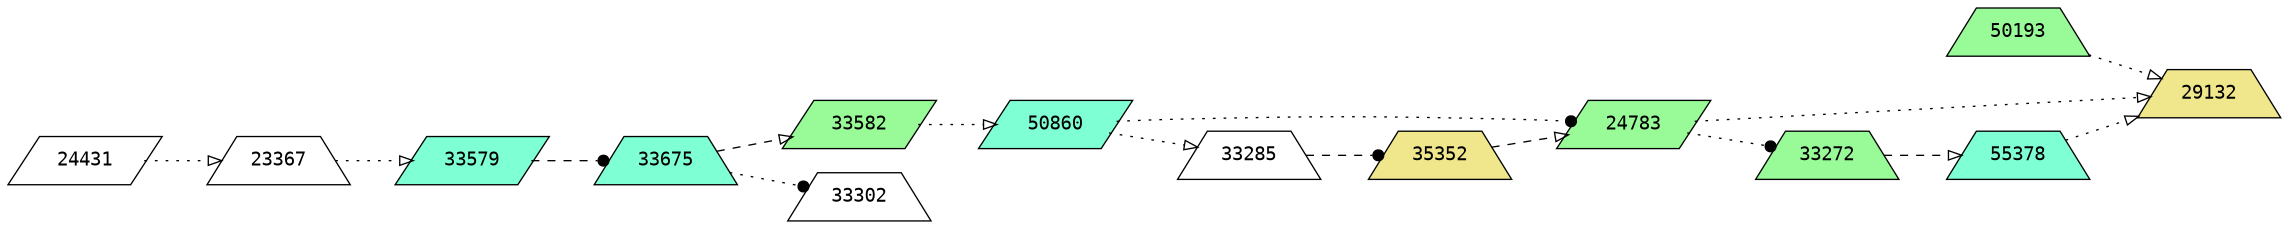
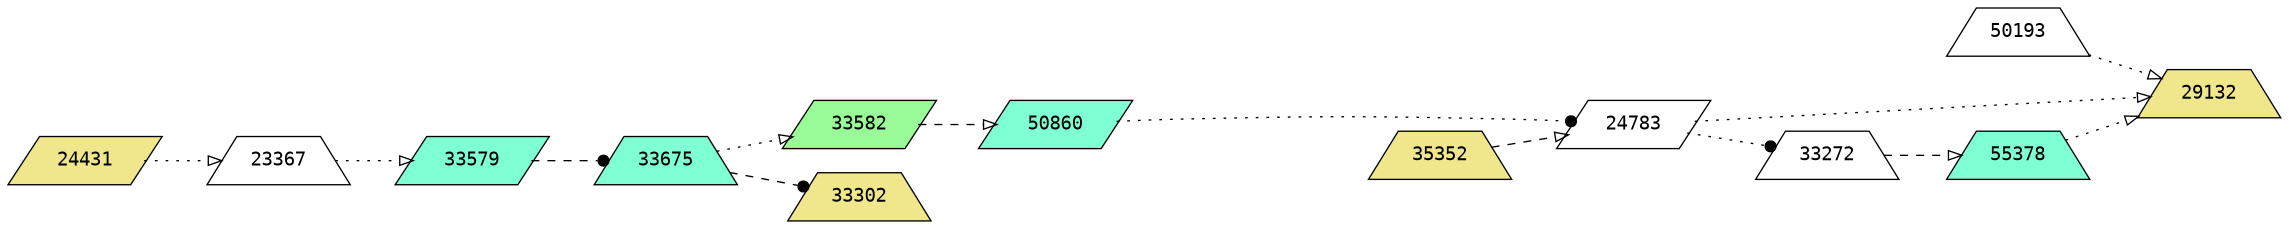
node "50193": fillcolor palegreen -> white
edge "33582" -> "50860": style dotted -> dashed
node "24783": fillcolor palegreen -> white
edge "33675" -> "33582": style dashed -> dotted
node "33285": removed
node "33272": fillcolor palegreen -> white
node "24431": fillcolor white -> khaki
edge "33675" -> "33302": style dotted -> dashed
node "33302": fillcolor white -> khaki
